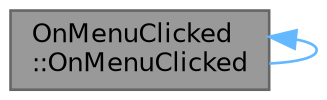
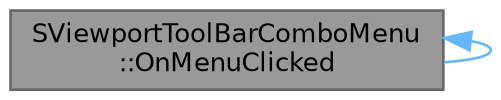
node "OnMenuClicked ::OnMenuClicked": label "OnMenuClicked ::OnMenuClicked" -> "SViewportToolBarComboMenu ::OnMenuClicked"
